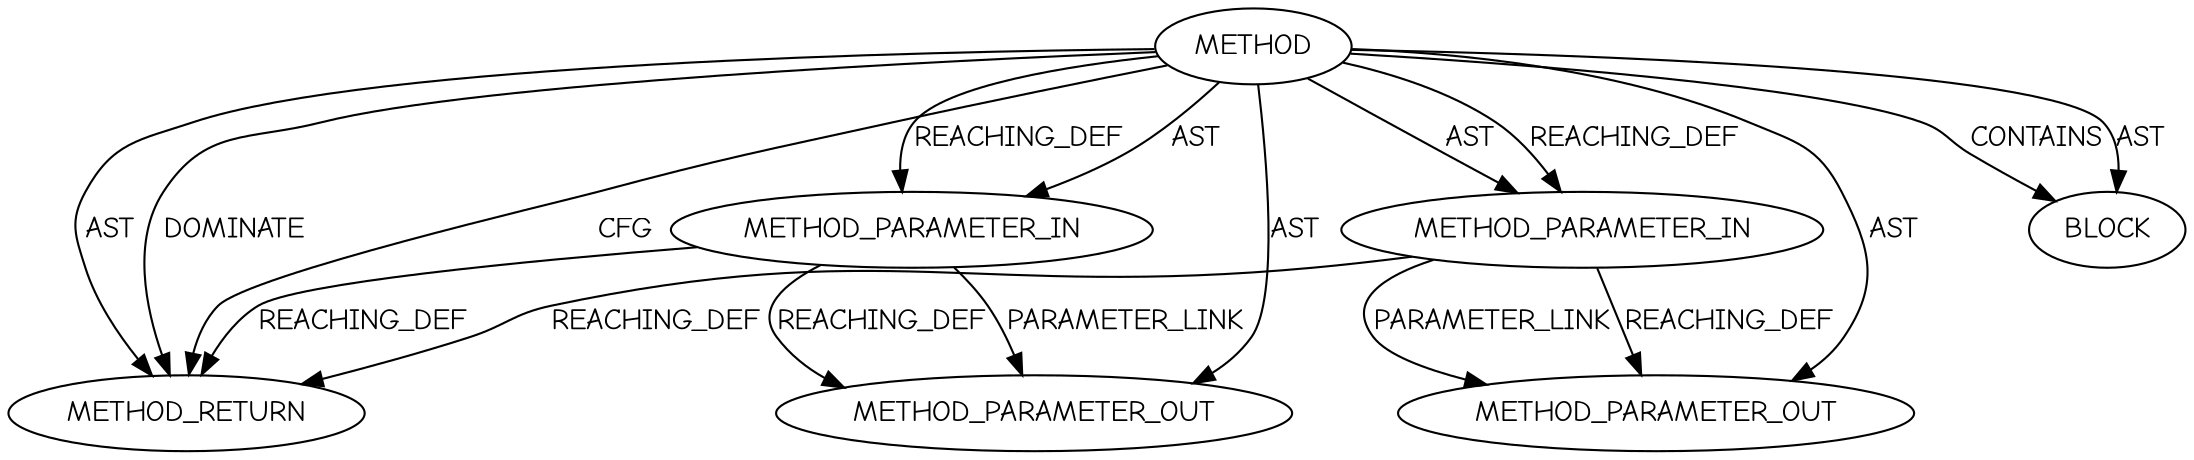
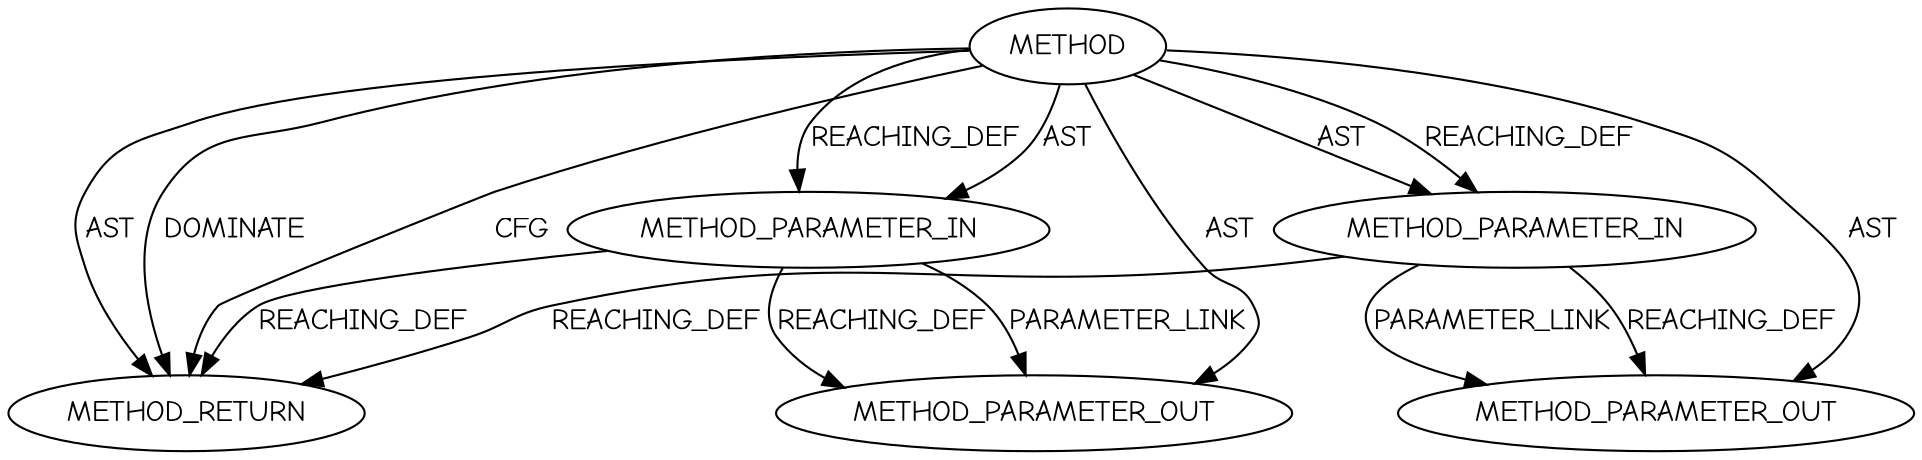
node "BLOCK": removed
